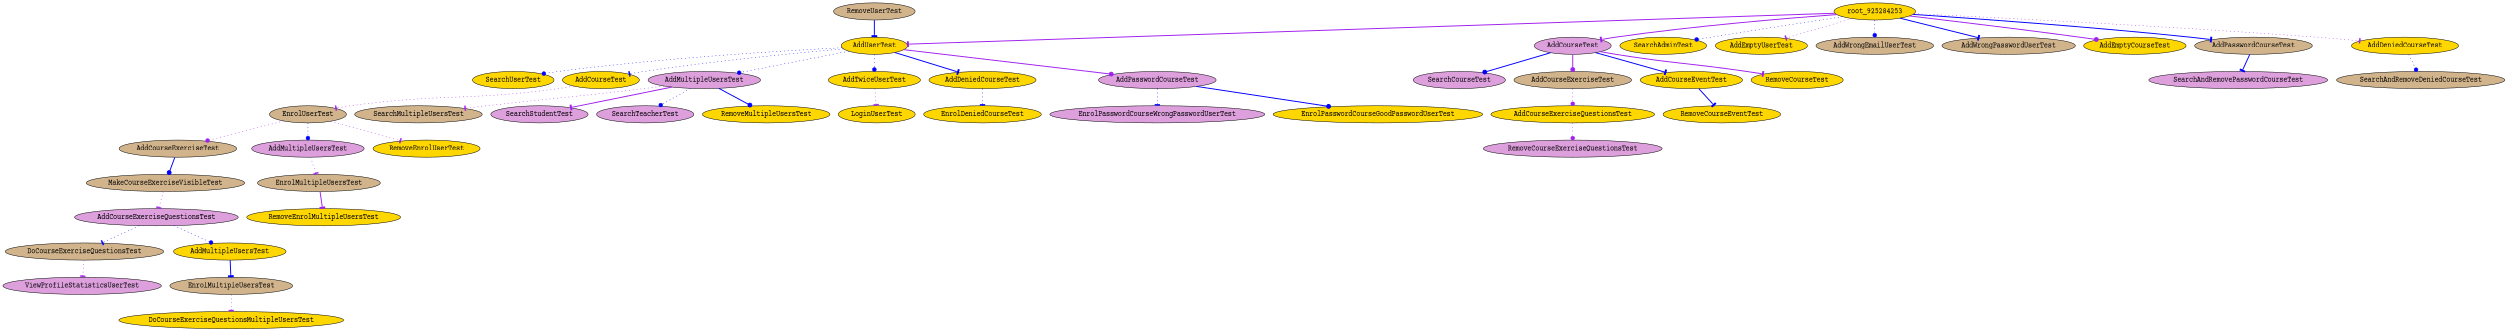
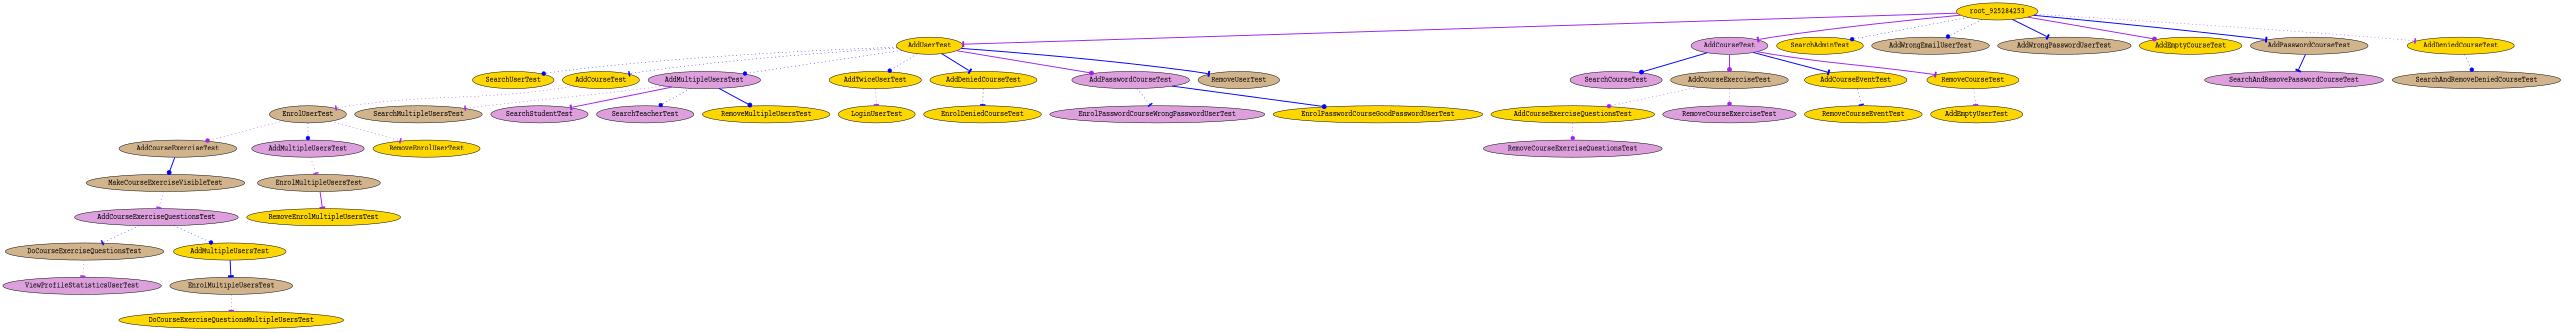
edge "RemoveUserTest" -> "AddUserTest": reversed
edge "root_925284253" -> "AddEmptyUserTest": now "RemoveCourseTest" -> "AddEmptyUserTest"
edge "AddCourseEventTest" -> "RemoveCourseEventTest": style bold -> dotted
node "RemoveCourseExerciseTest": added
